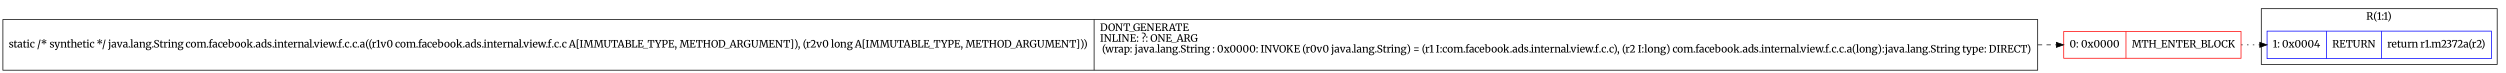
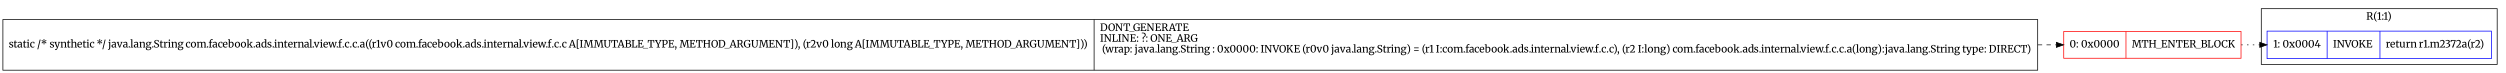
node "1: 0x0004": text "RETURN" -> "INVOKE"
